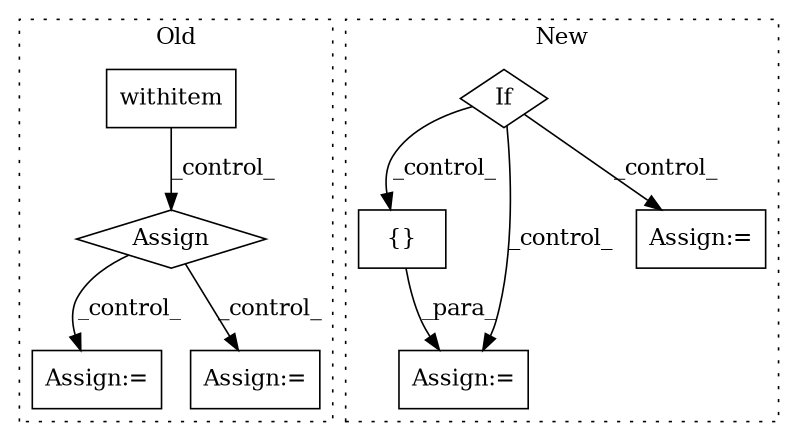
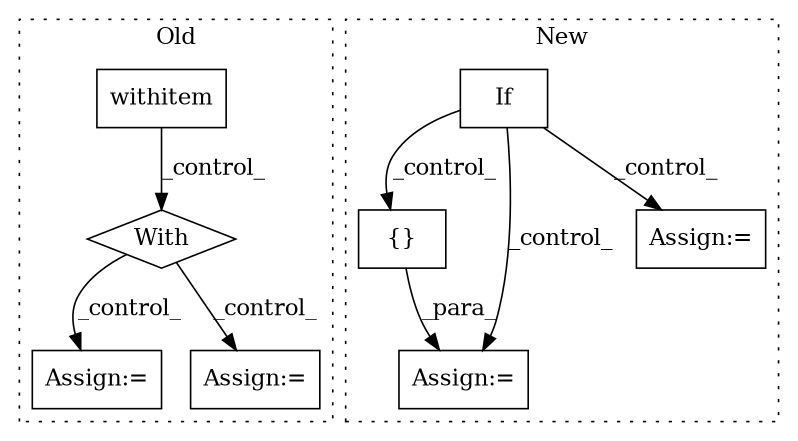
node "If": shape diamond -> box
node "Assign": label "Assign" -> "With"
